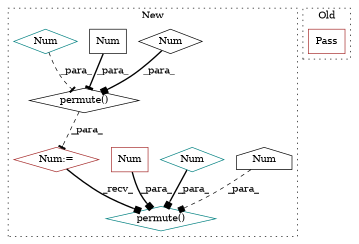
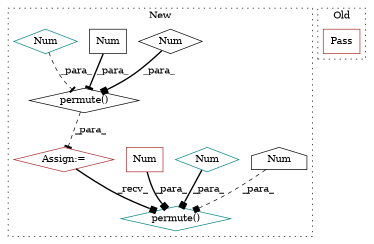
node "Num:=": label "Num:=" -> "Assign:="
